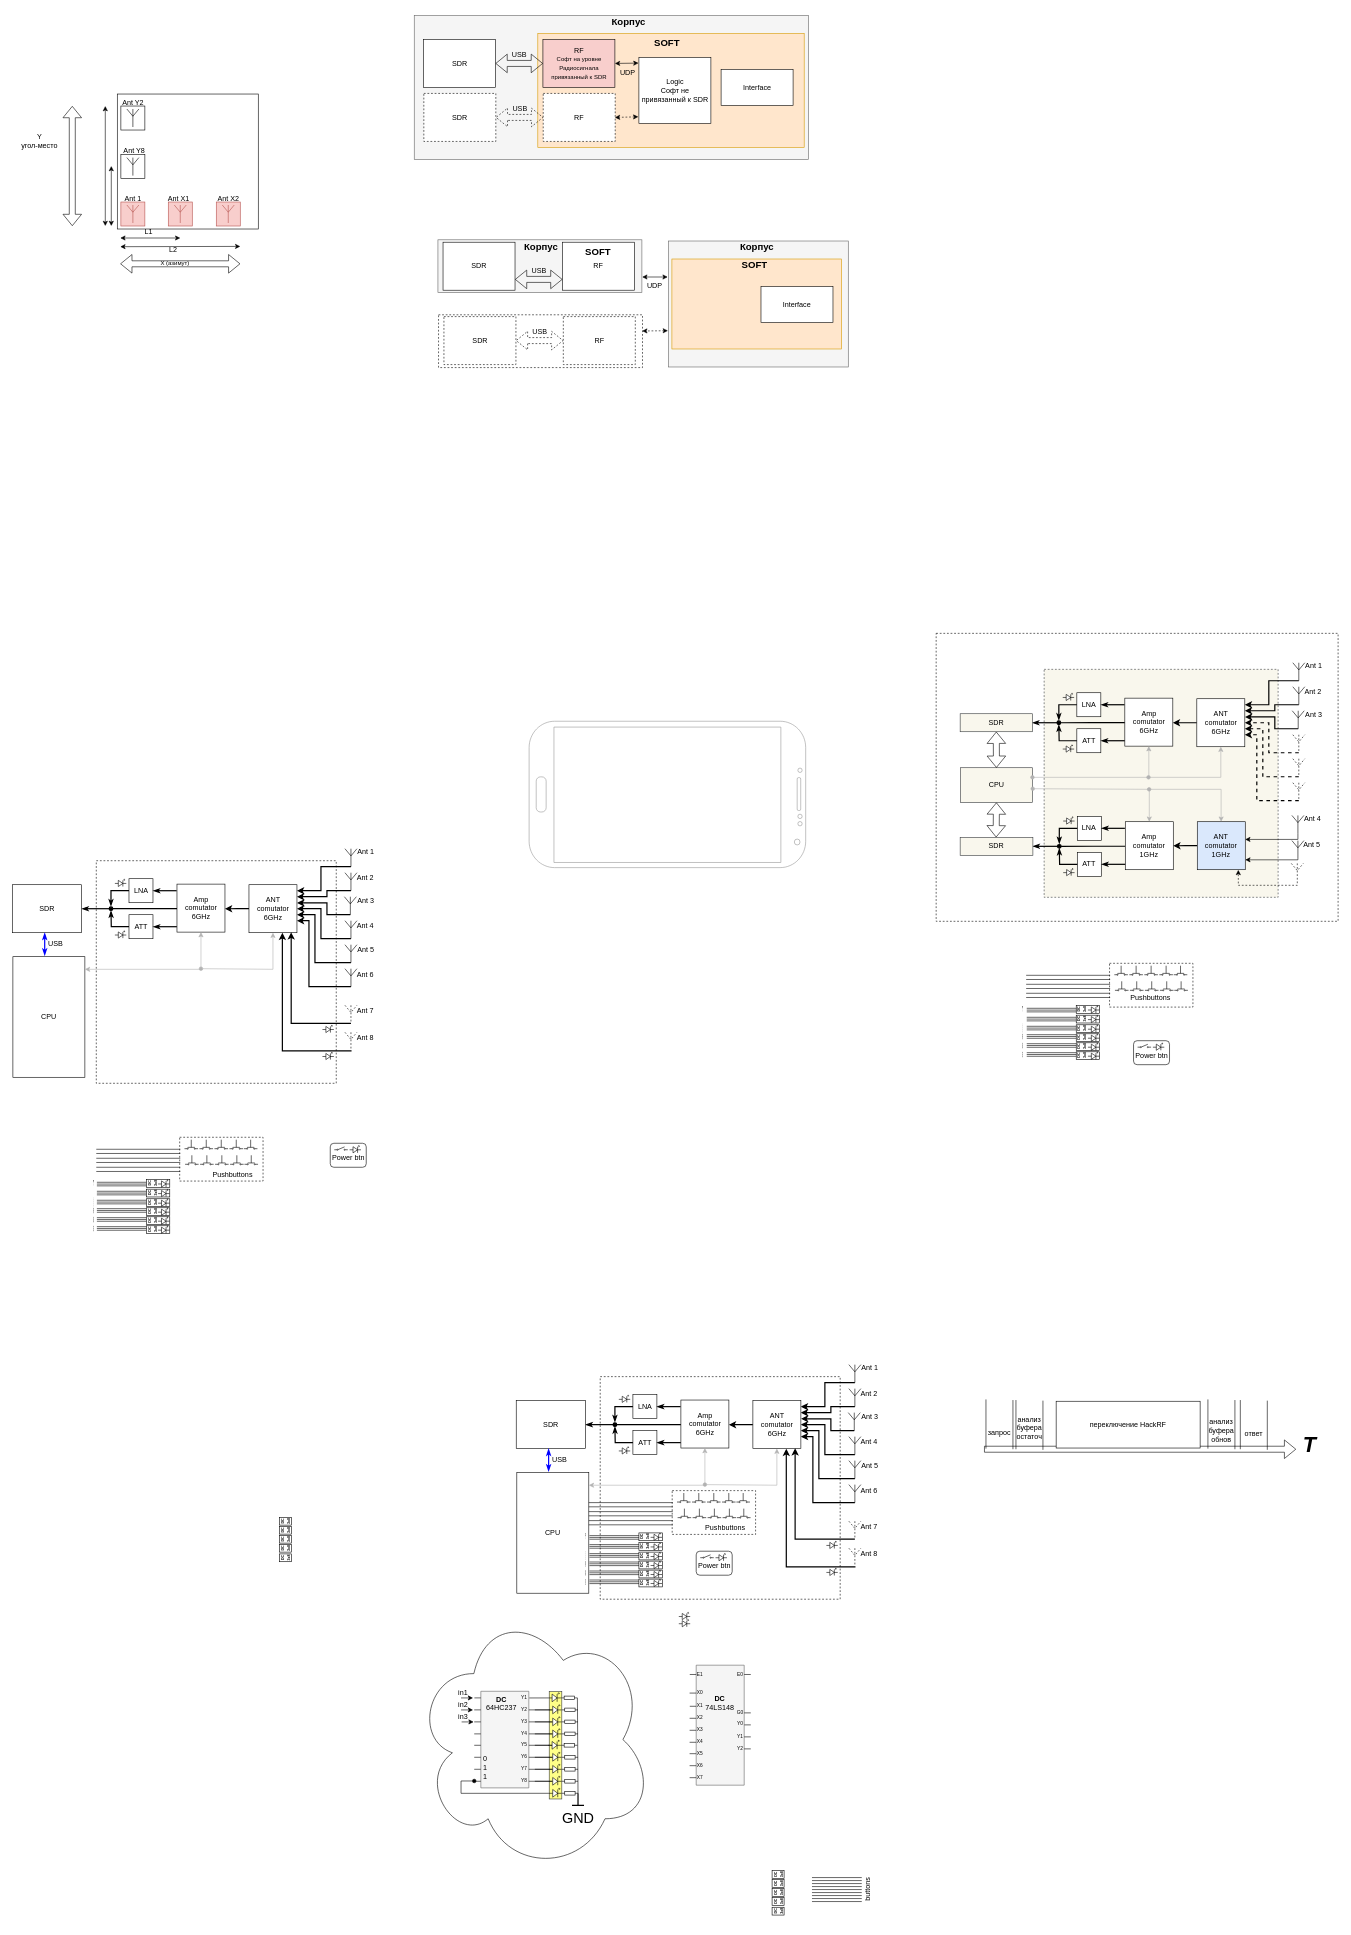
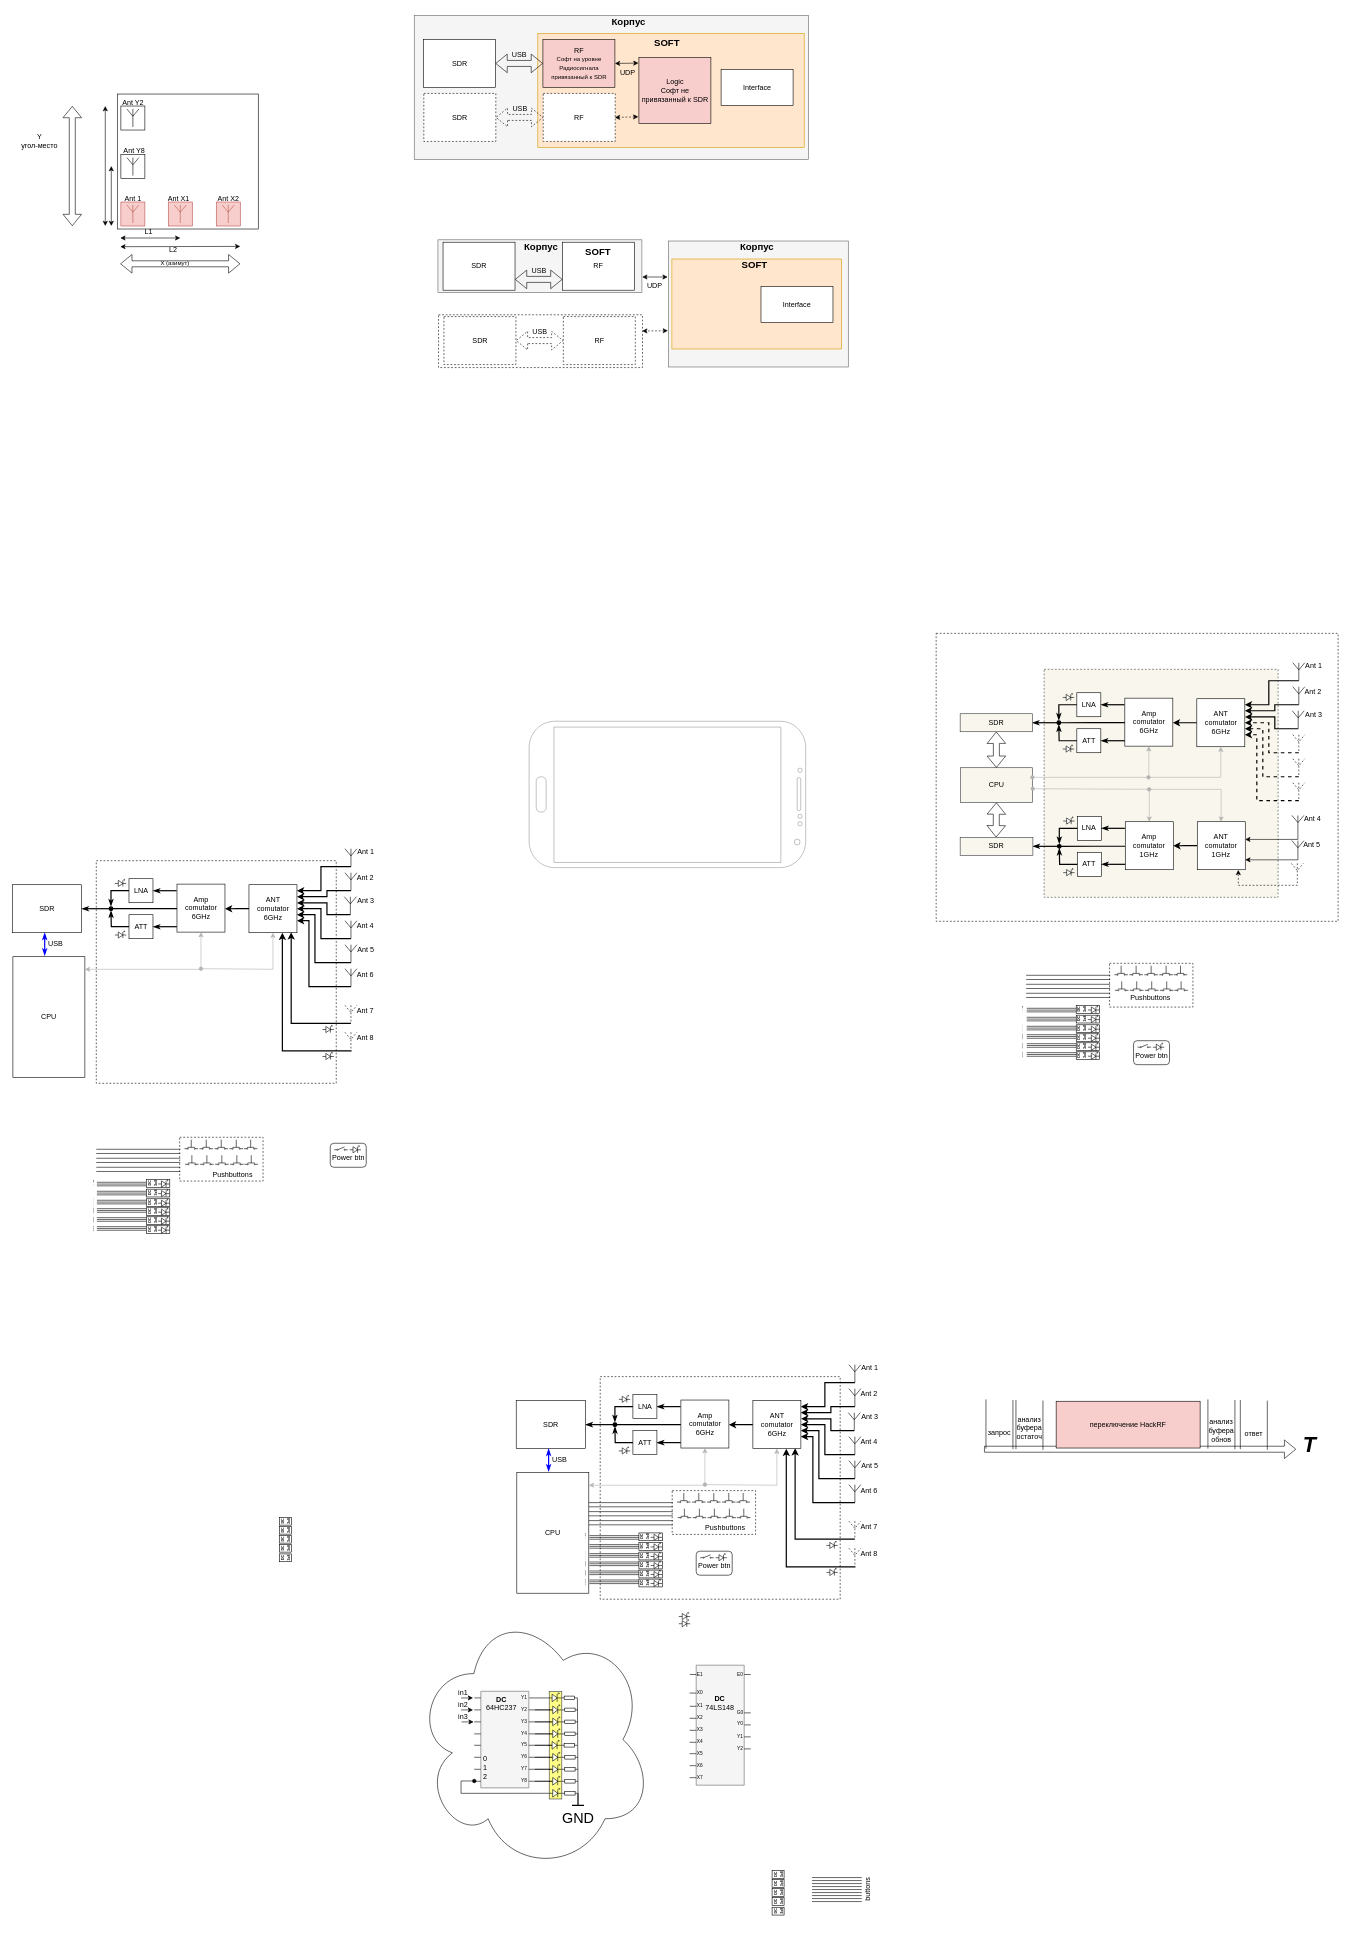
node "Logic Софт не привязанный к SDR": fillcolor #ffffff -> #f8cecc
node "ANT comutator 1GHz": fillcolor #dae8fc -> #ffffff
node "переключение HackRF": fillcolor #ffffff -> #f8cecc
node "0 1 1": label "0 1 1" -> "0 1 2"
